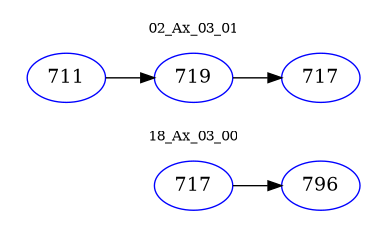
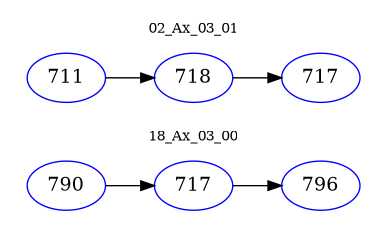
node "719": label "719" -> "718"
node "790": added
